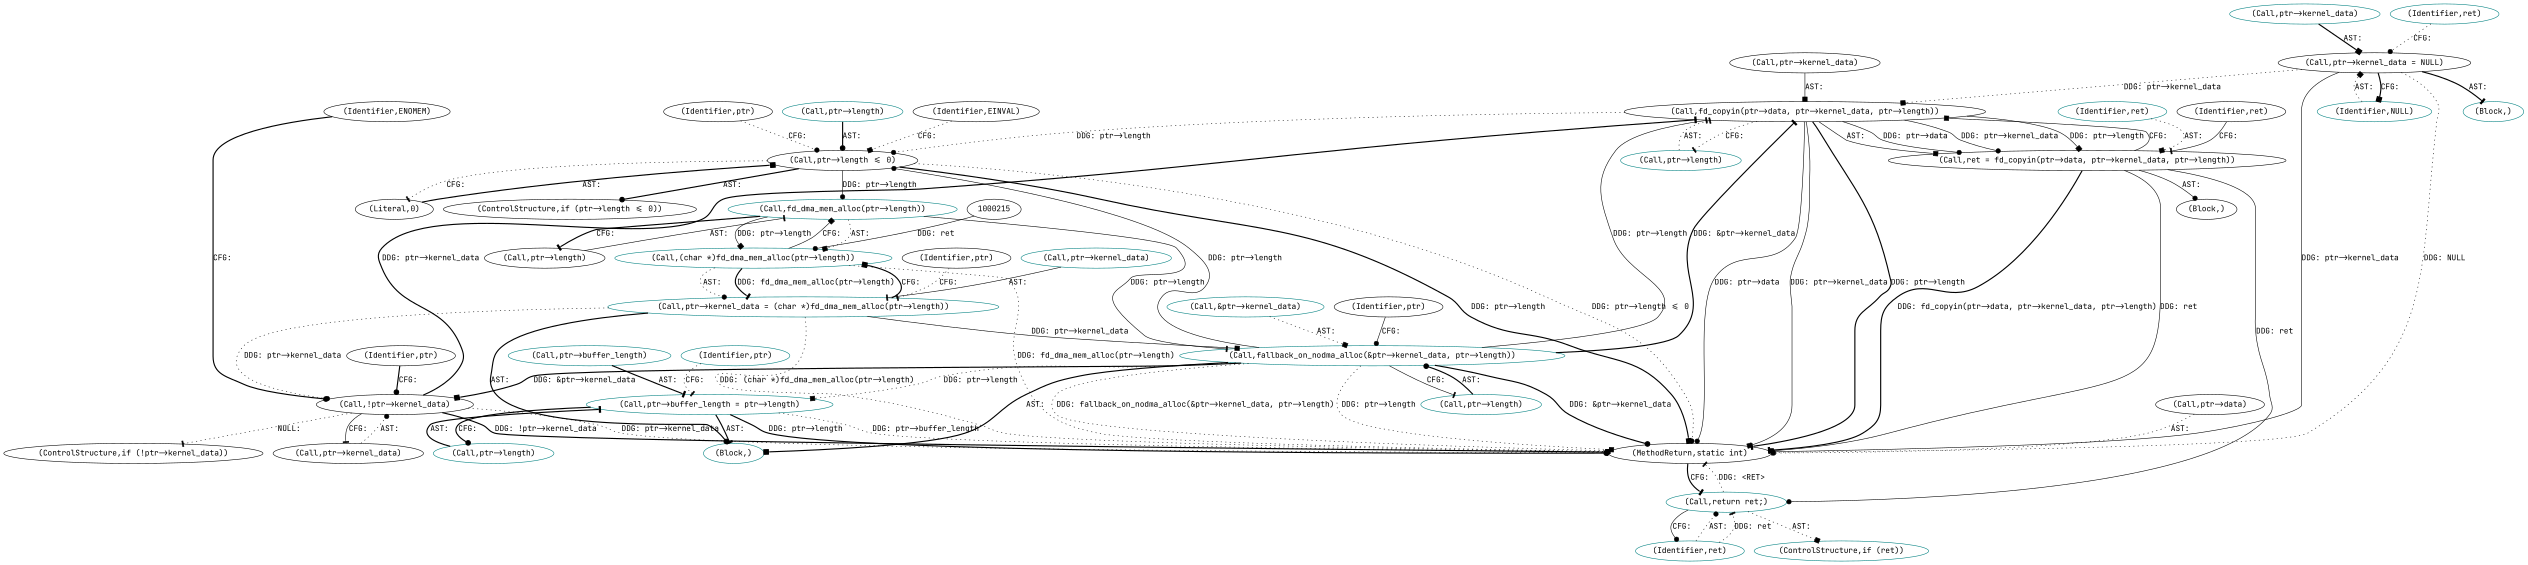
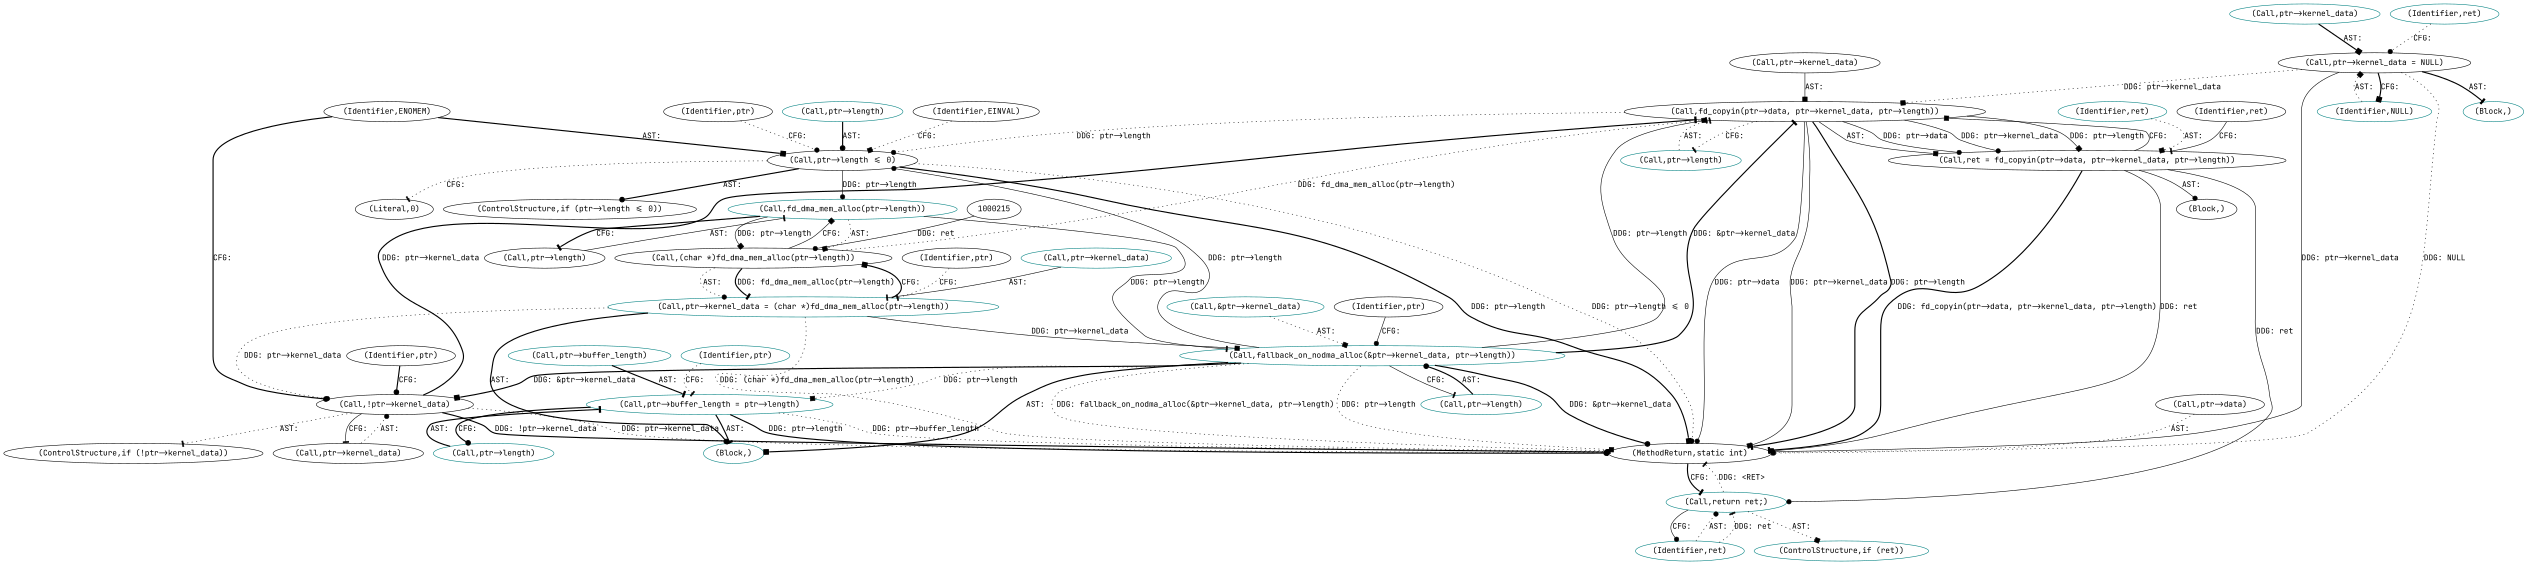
edge "(Literal,0)" -> "(Call,ptr->length <= 0)": now "(Identifier,ENOMEM)" -> "(Call,ptr->length <= 0)"
node "(Call,(char *)fd_dma_mem_alloc(ptr->length))": color teal -> black
edge "(Call,!ptr->kernel_data)" -> "(ControlStructure,if (!ptr->kernel_data))": label "NULL: " -> "AST: "
edge "(Call,(char *)fd_dma_mem_alloc(ptr->length))" -> "(MethodReturn,static int)": now "(Call,(char *)fd_dma_mem_alloc(ptr->length))" -> "(Call,fd_copyin(ptr->data, ptr->kernel_data, ptr->length))"
